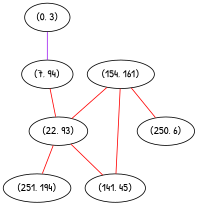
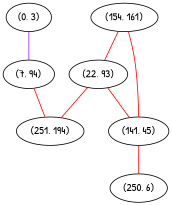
edge "(7, 94)" -- "(22, 93)": now "(7, 94)" -- "(251, 194)"
edge "(154, 161)" -- "(250, 6)": now "(141, 45)" -- "(250, 6)"
